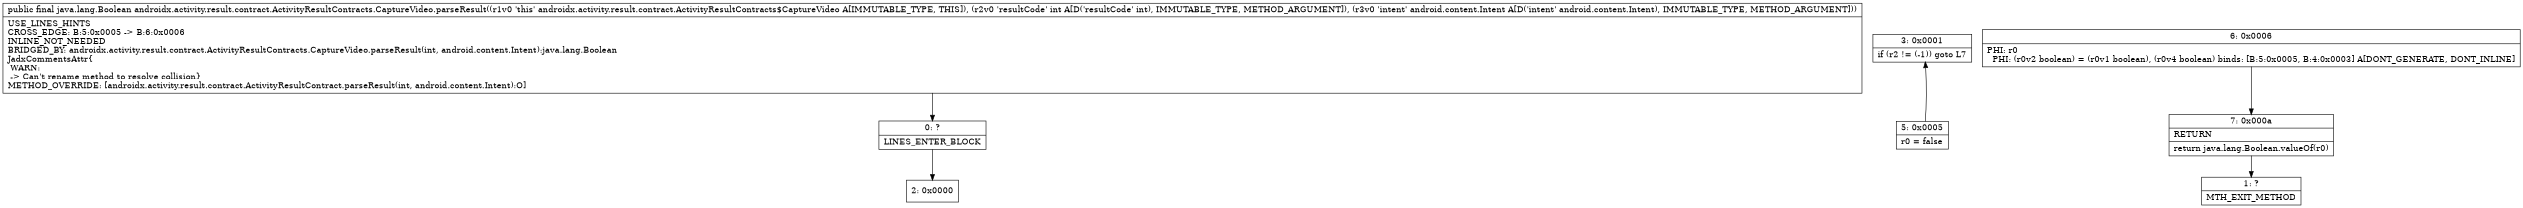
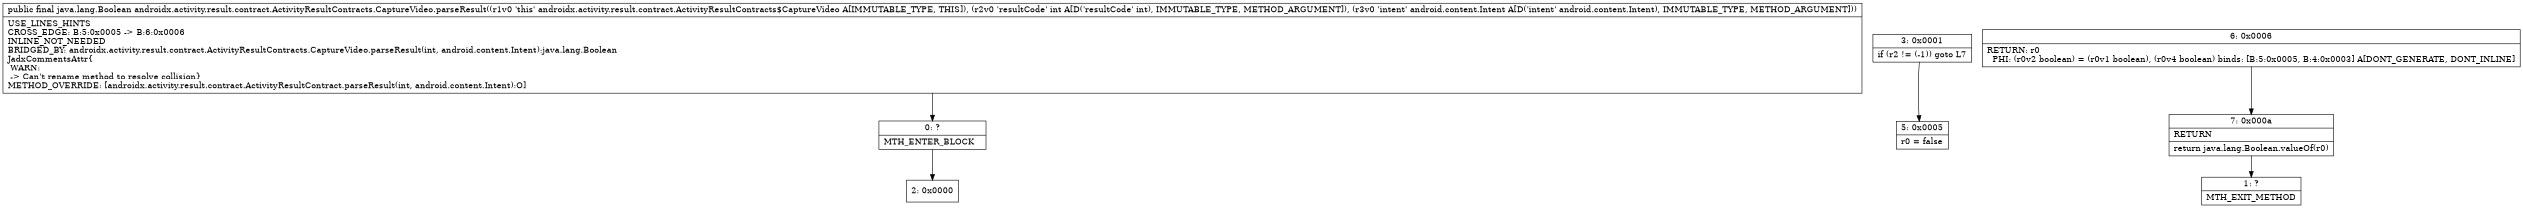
node "6: 0x0006": text "PHI: r0" -> "RETURN: r0"
edge "5: 0x0005" -> "3: 0x0001": reversed
node "0: ?": text "LINES_ENTER_BLOCK" -> "MTH_ENTER_BLOCK"
